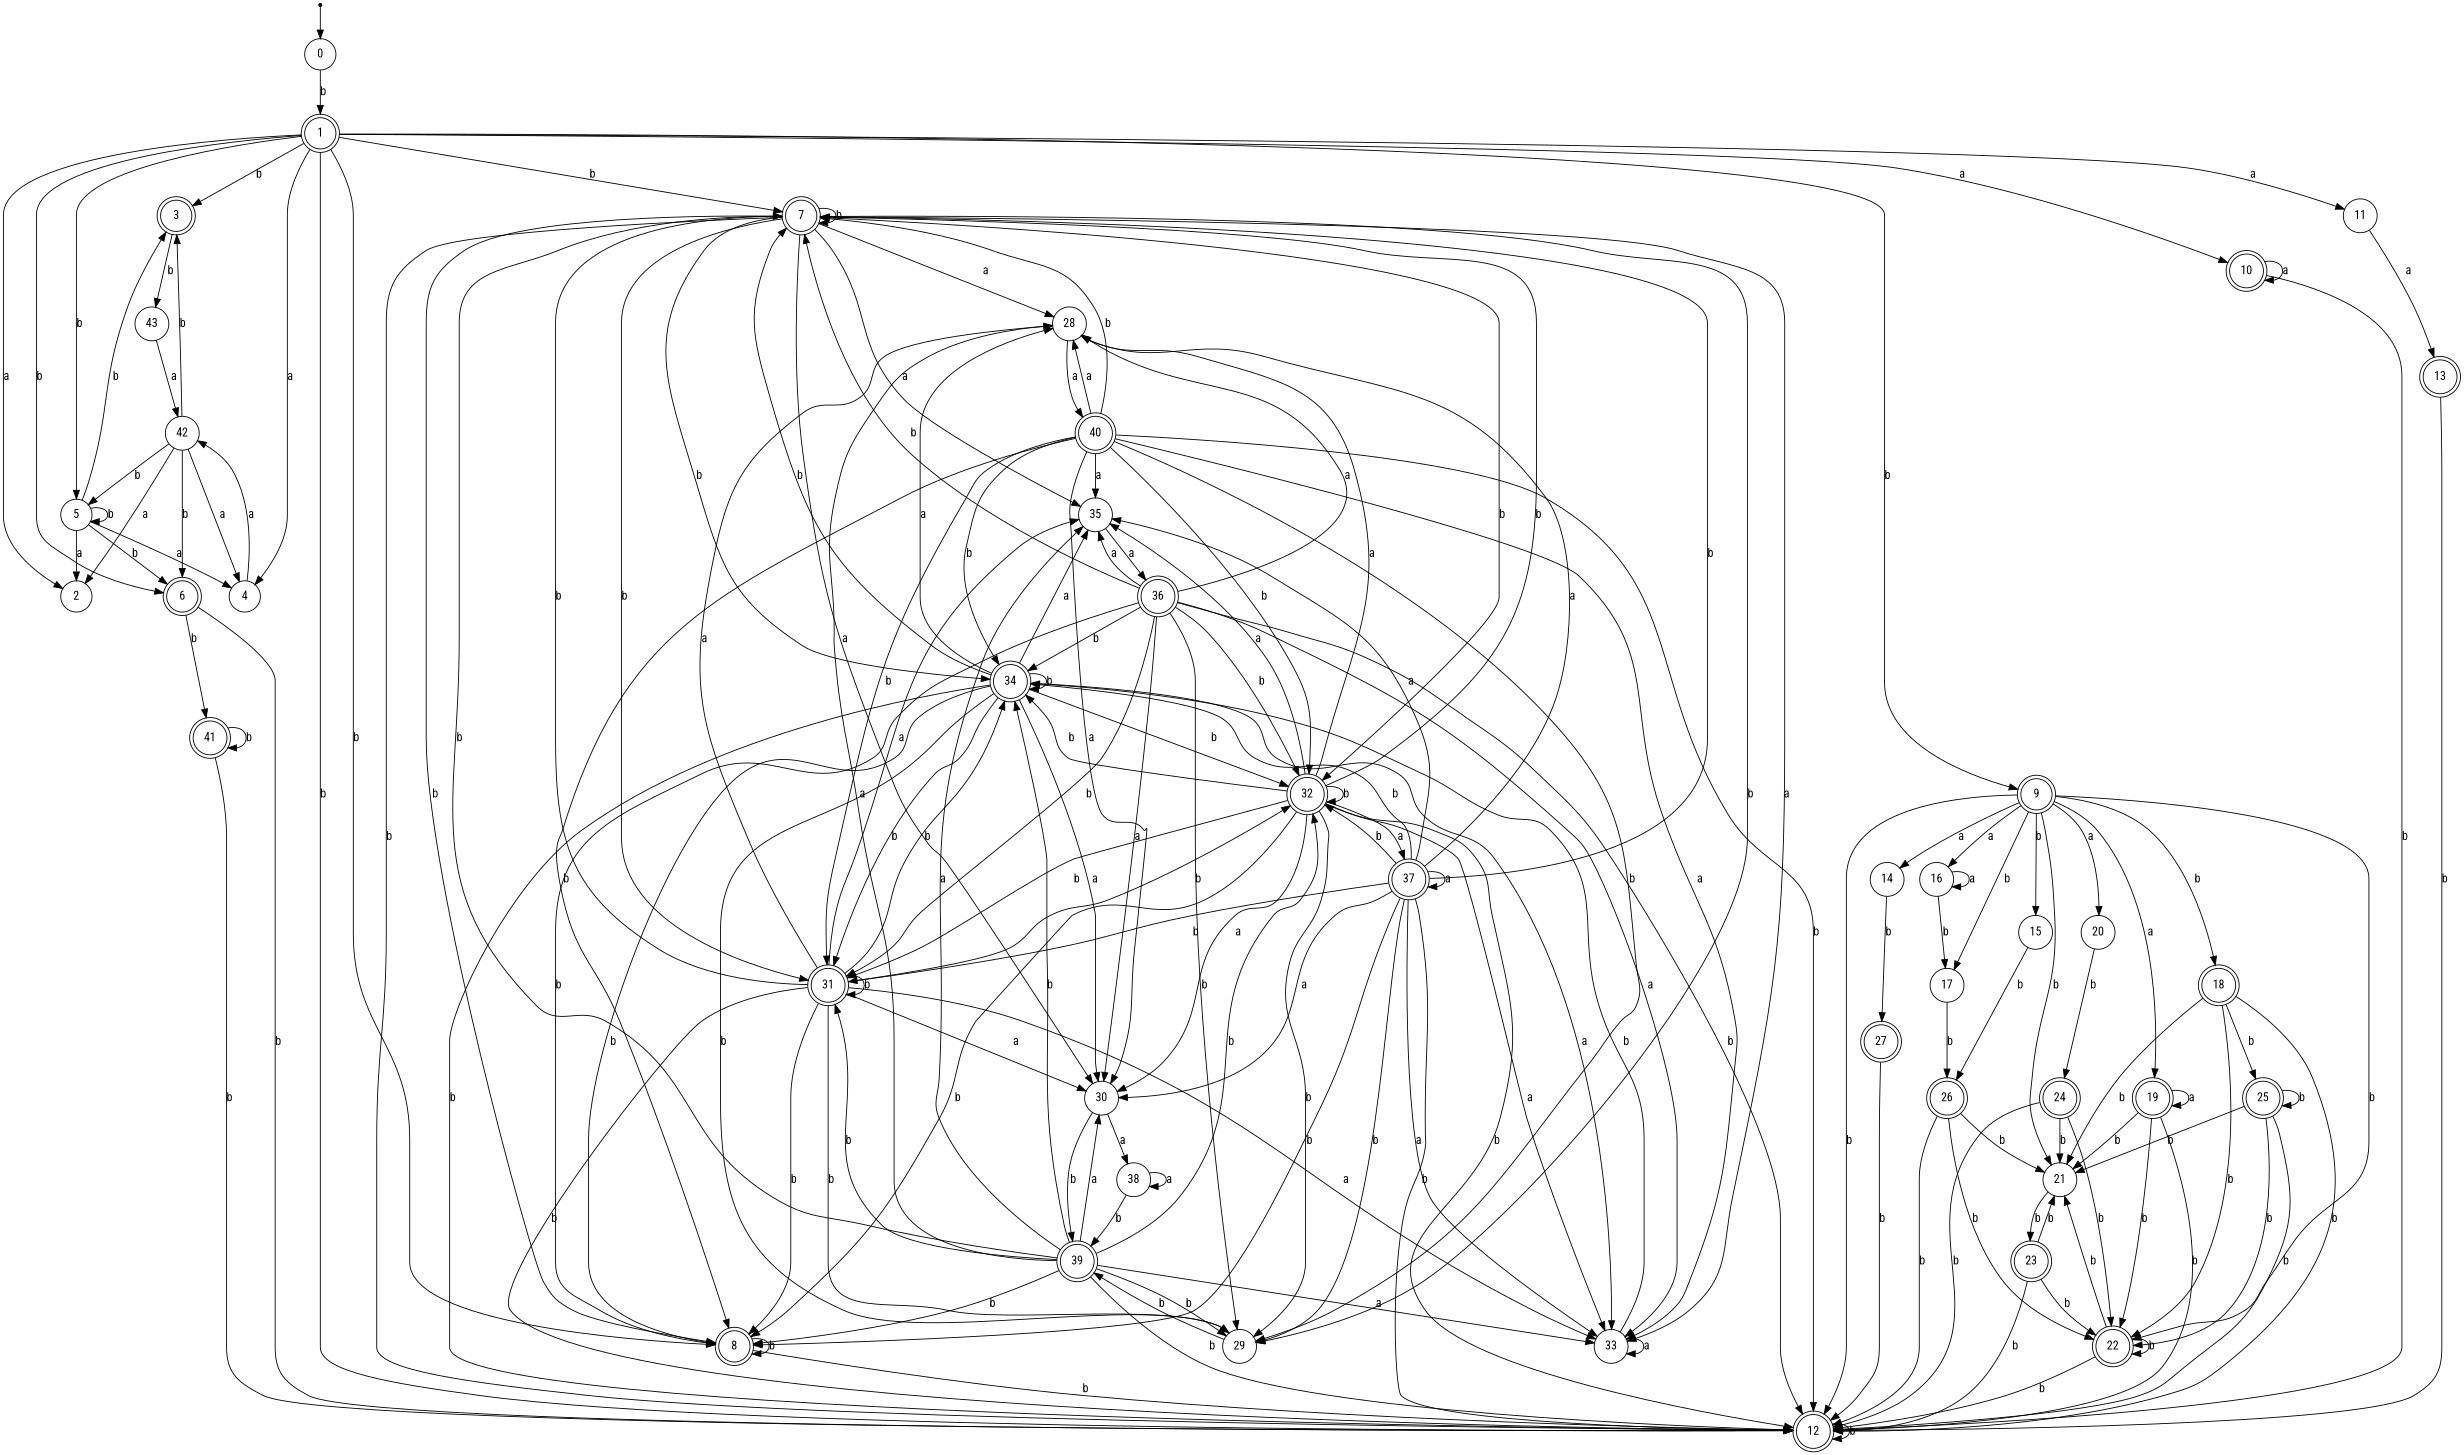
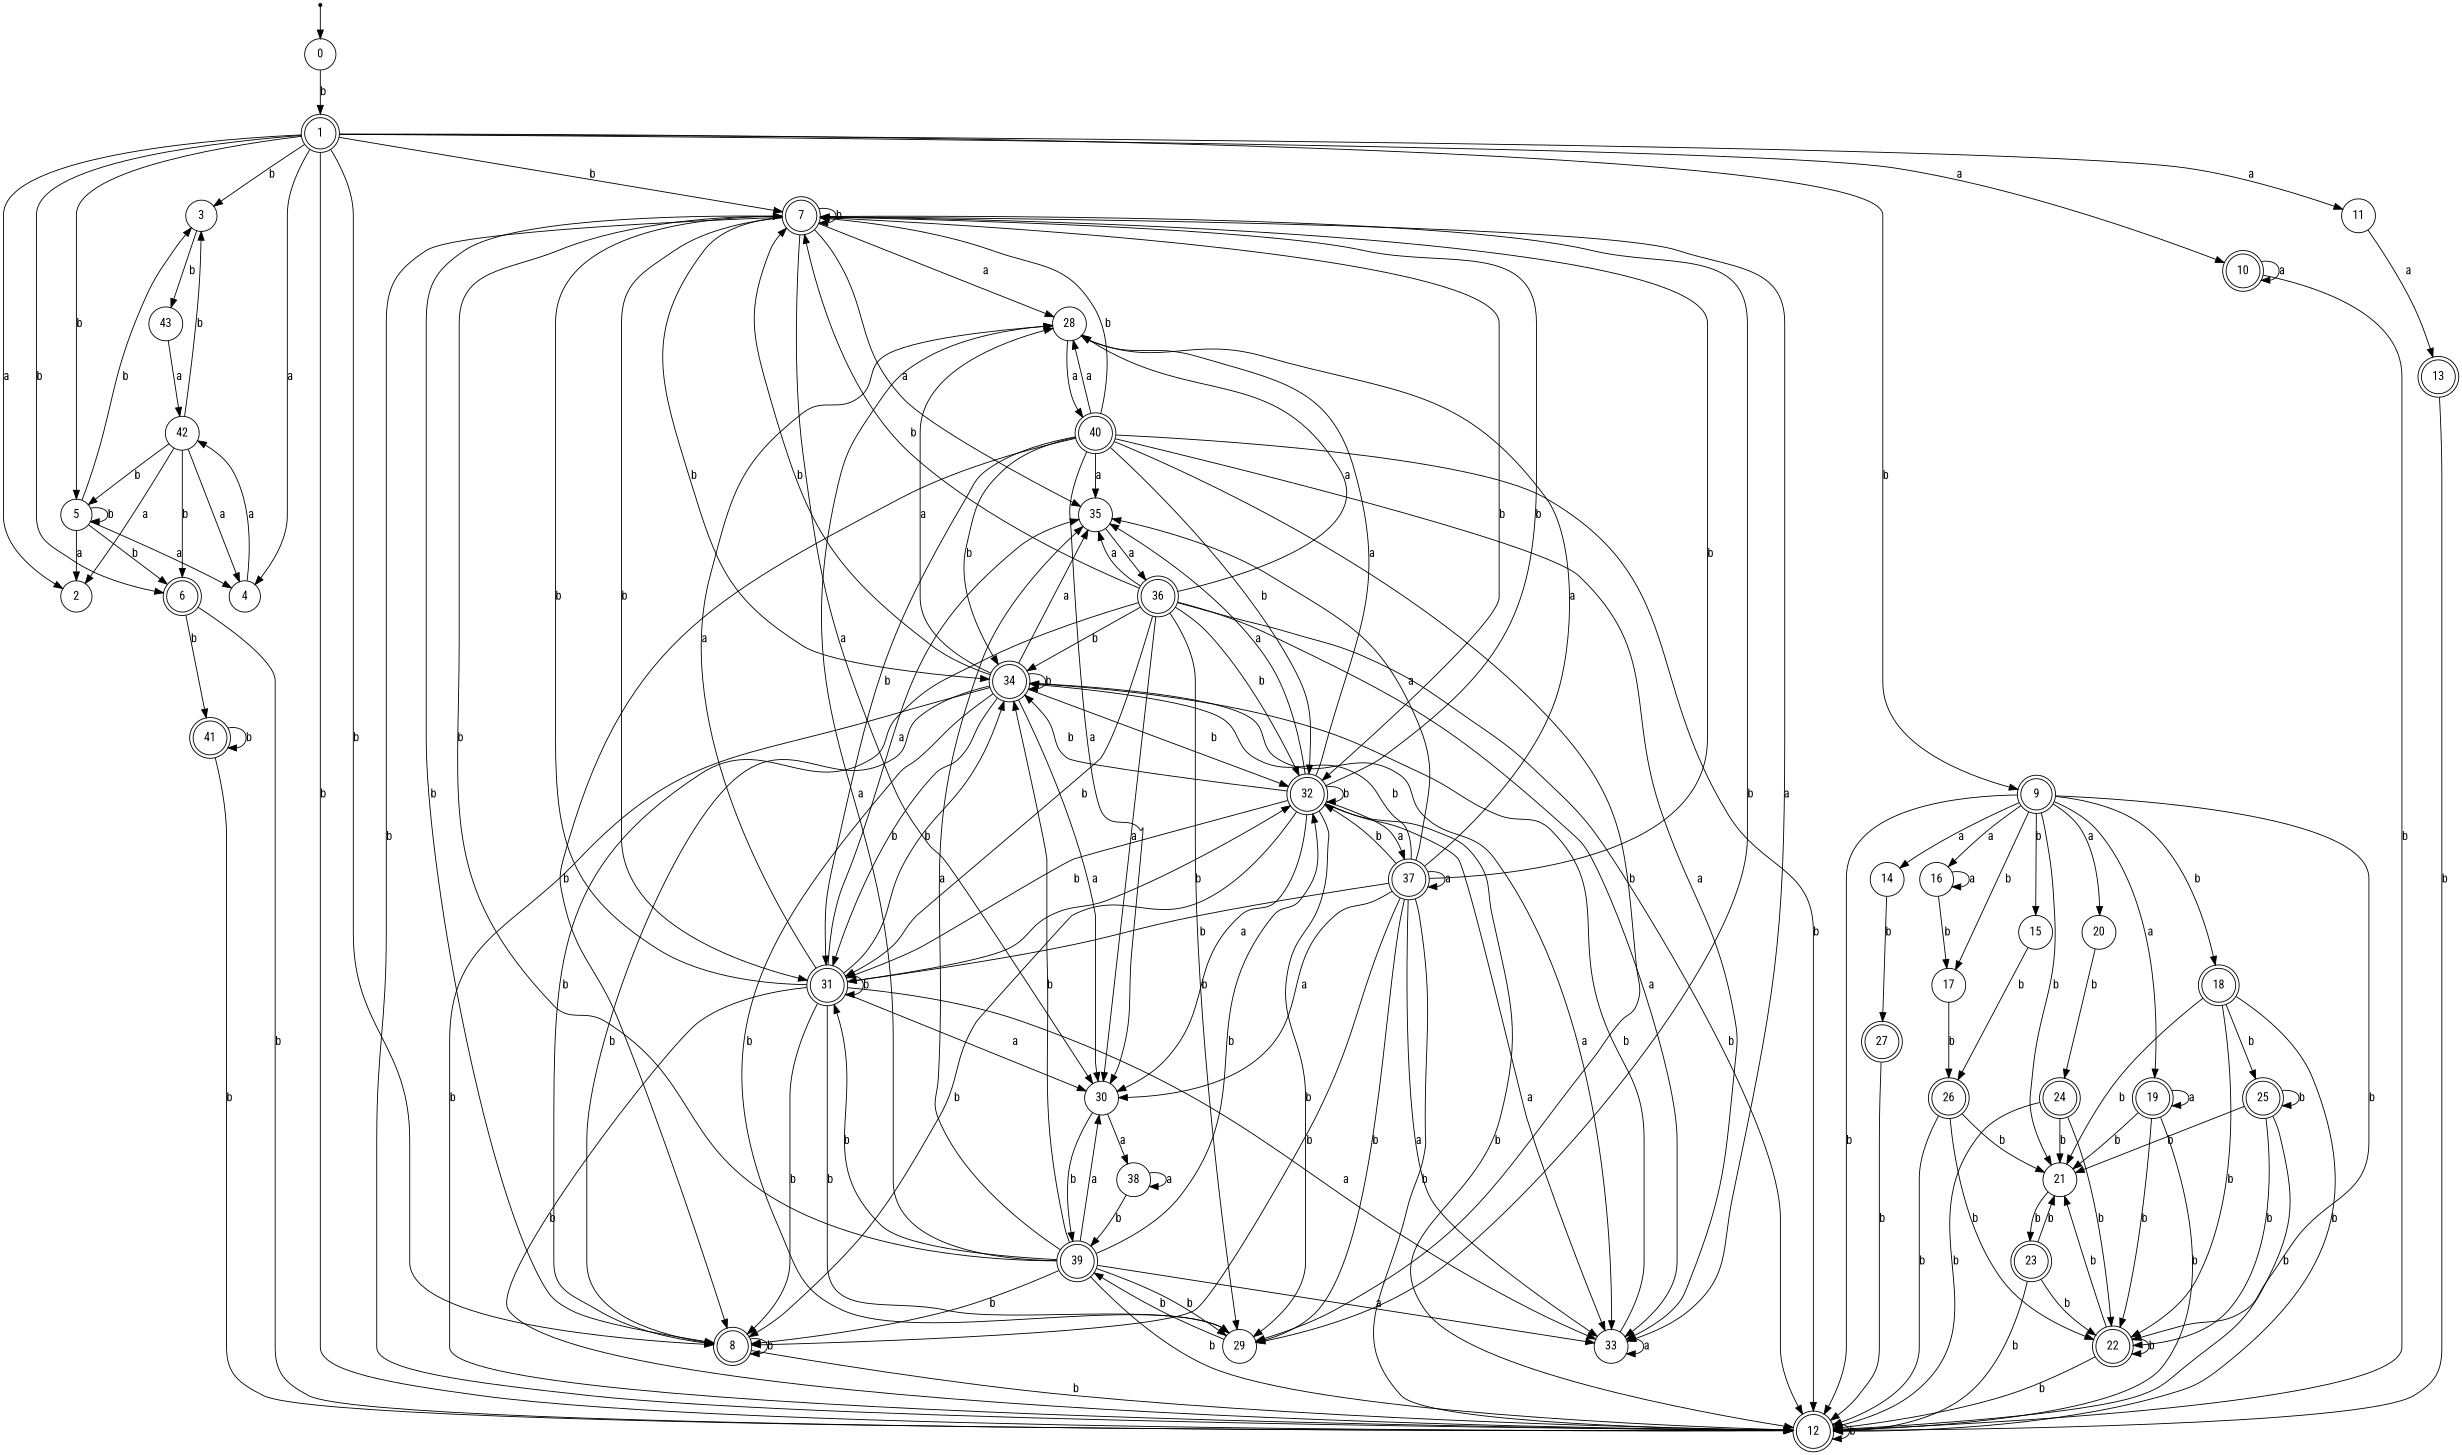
node "3": shape doublecircle -> circle
